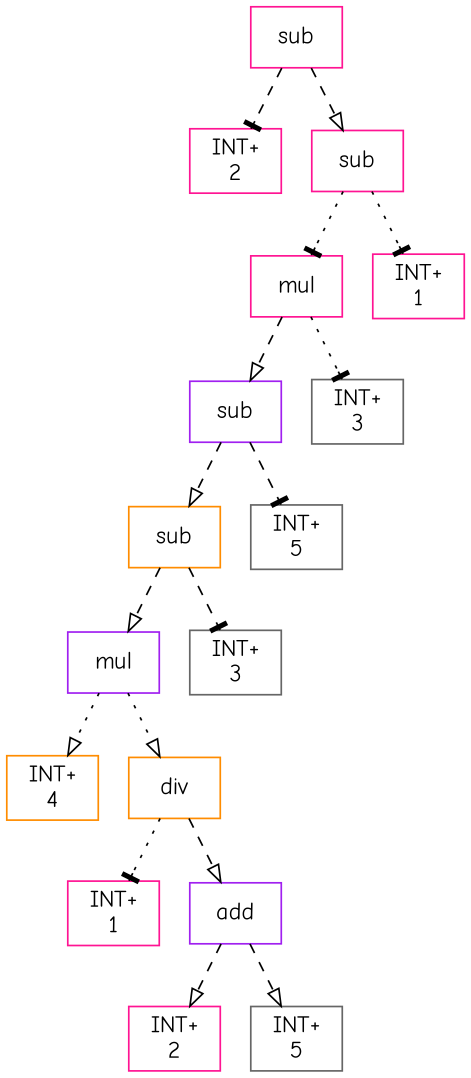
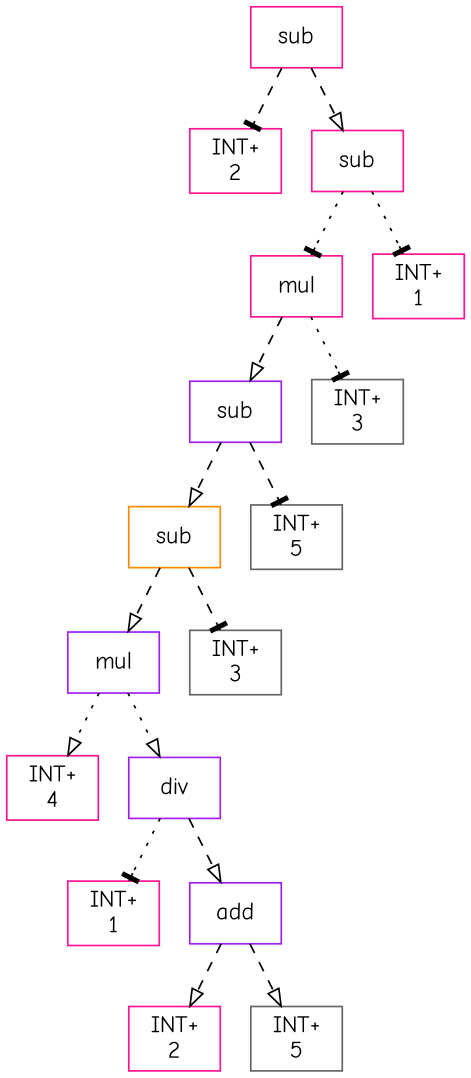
node "INT+ 4": color darkorange -> deeppink
node "div": color darkorange -> purple
